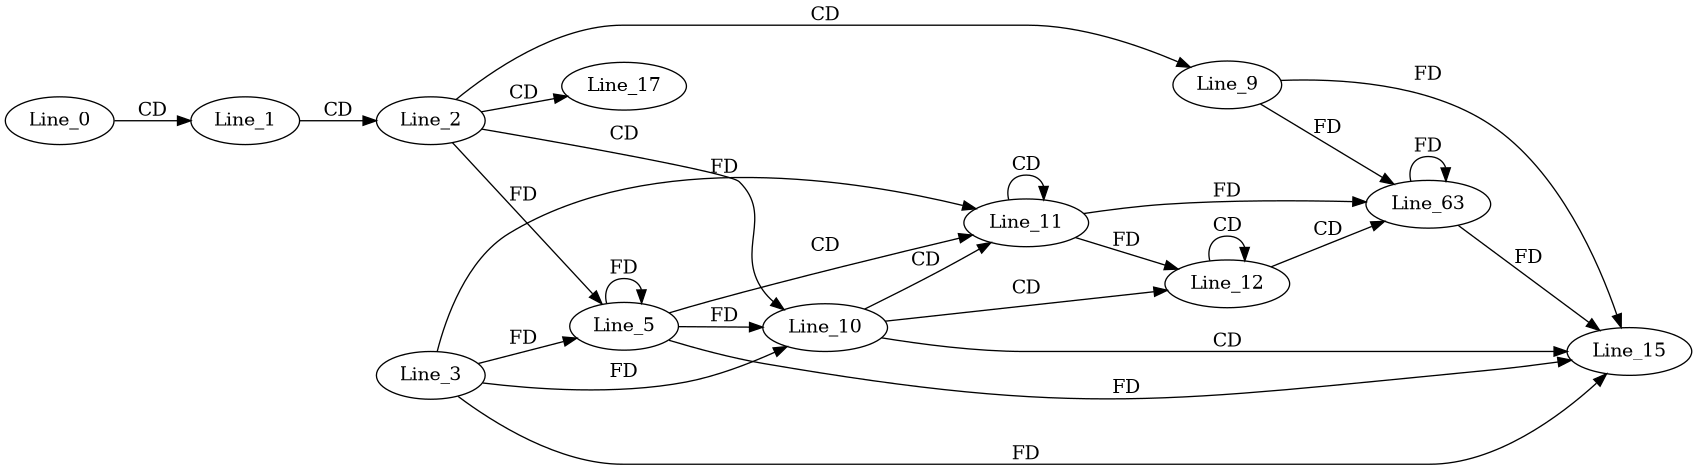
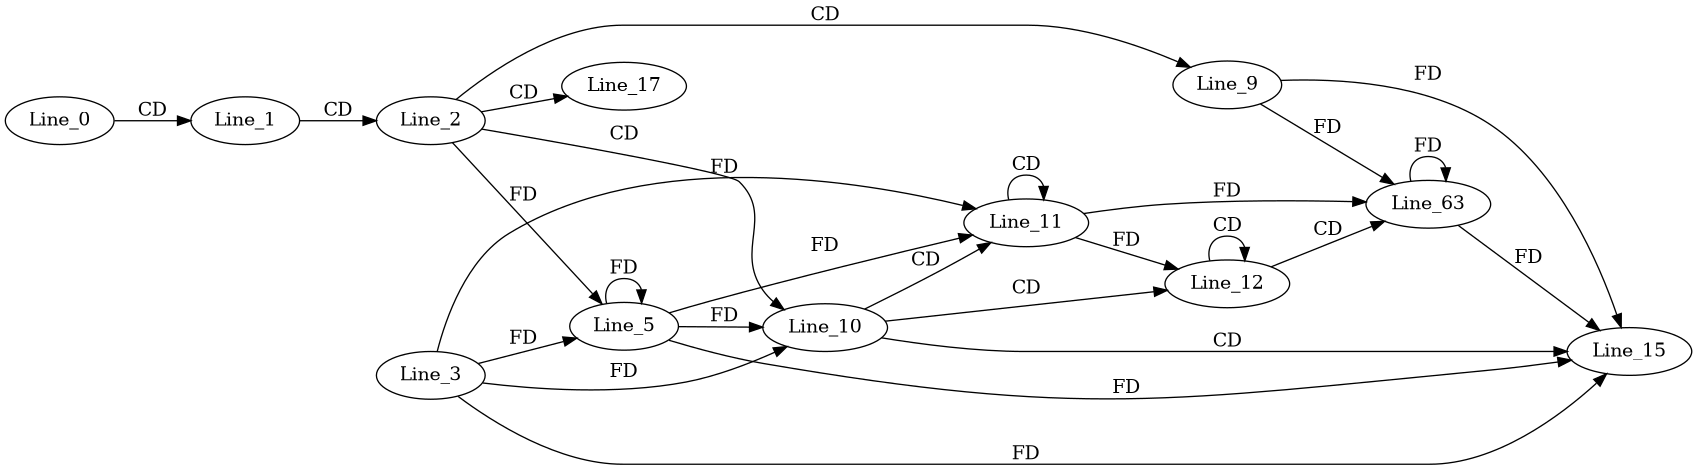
edge "Line_5" -> "Line_11": label "CD" -> "FD"
